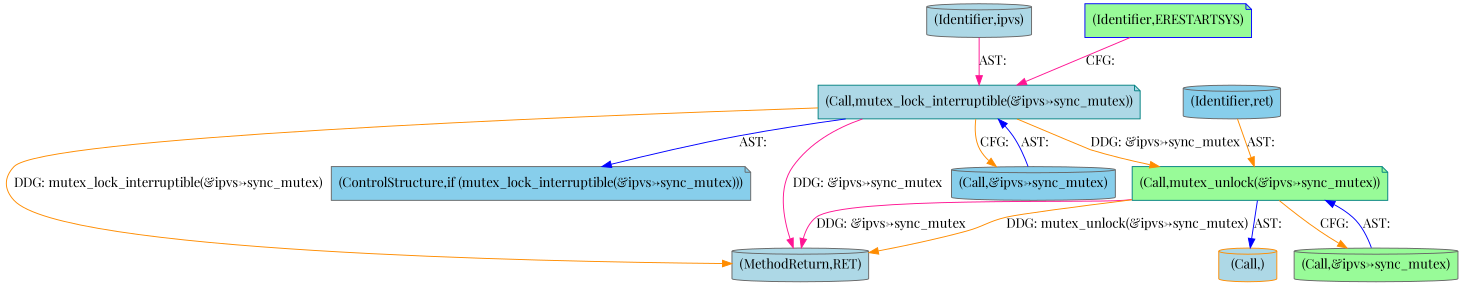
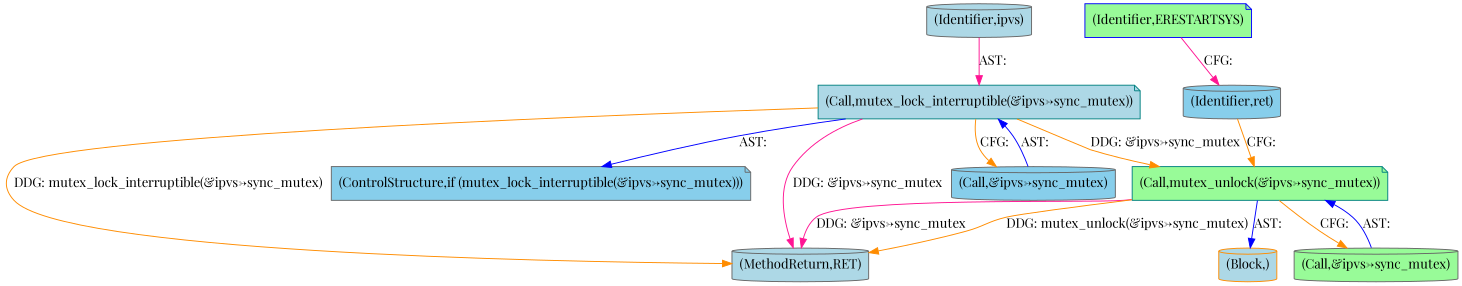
edge "(Identifier,ERESTARTSYS)" -> "(Call,mutex_lock_interruptible(&ipvs->sync_mutex))": now "(Identifier,ERESTARTSYS)" -> "(Identifier,ret)"
edge "(Identifier,ret)" -> "(Call,mutex_unlock(&ipvs->sync_mutex))": label "AST: " -> "CFG: "
node "(Call,)": label "(Call,)" -> "(Block,)"
